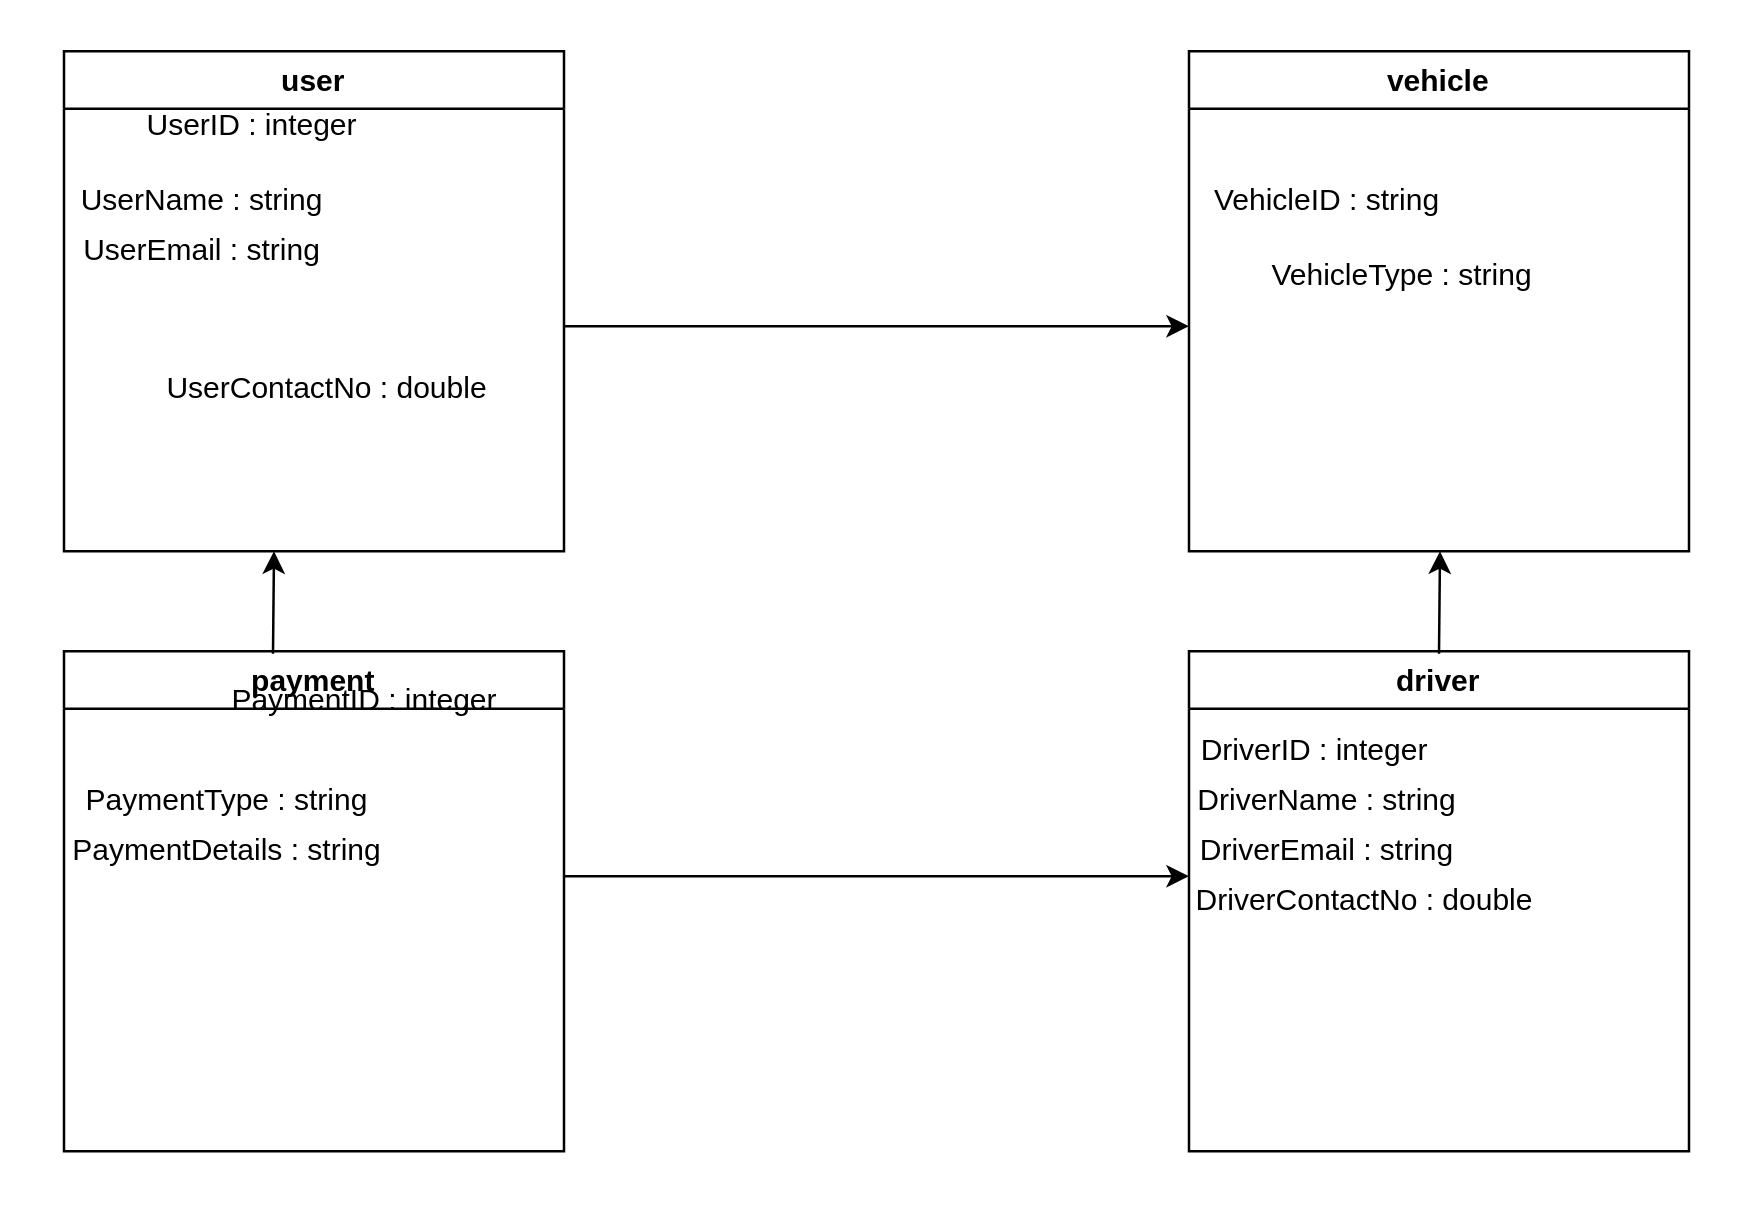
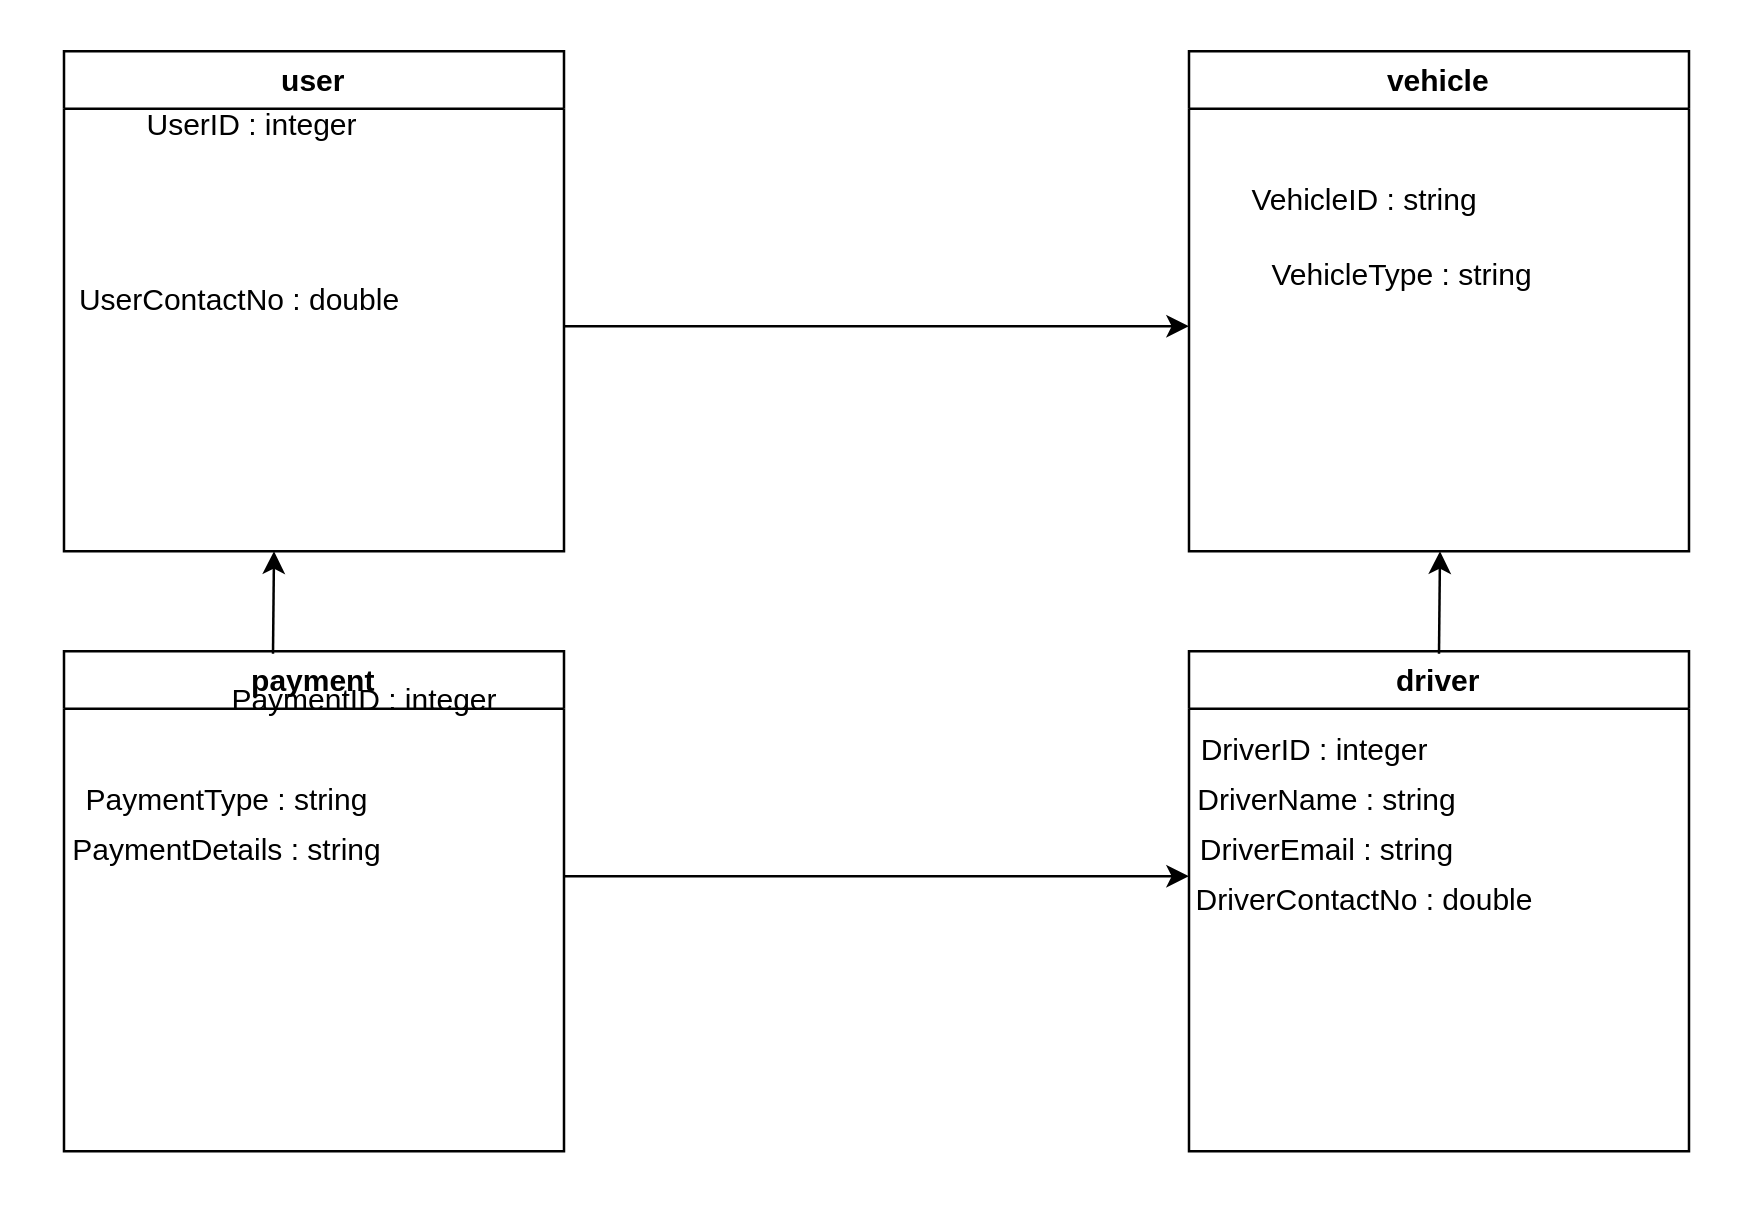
node "UserName : string": removed
node "VehicleID : string": moved (1326, 201) -> (1364, 201)
node "UserEmail : string": removed
node "UserContactNo : double": moved (326, 389) -> (239, 301)
